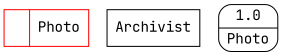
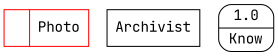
node "1.0": text "Photo" -> "Know"
